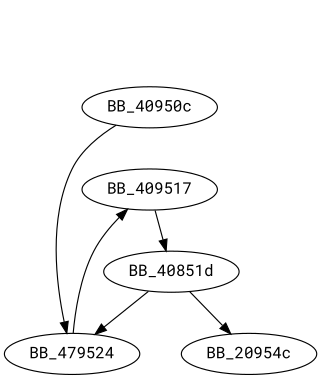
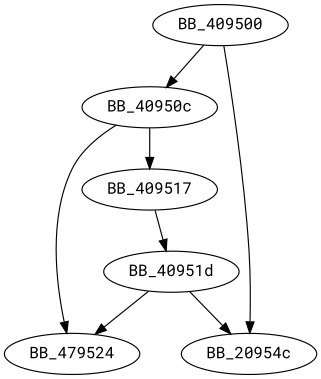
node "BB_409500": added
edge "BB_479524" -> "BB_409517": now "BB_40950c" -> "BB_409517"
node "BB_40851d": label "BB_40851d" -> "BB_40951d"
